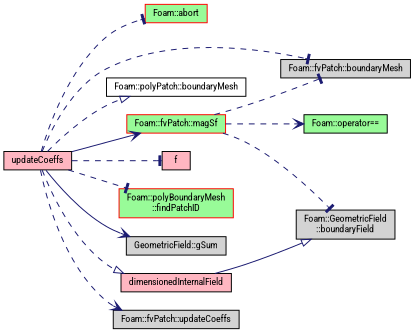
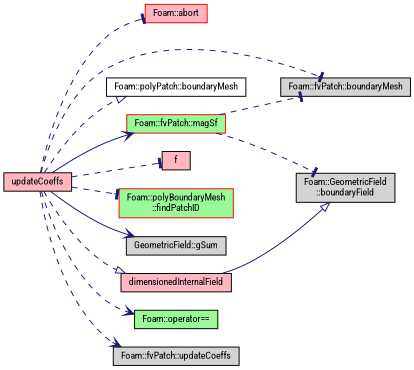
node "Foam::abort": fillcolor palegreen -> lightpink
edge "Foam::fvPatch::magSf" -> "Foam::operator==": now "updateCoeffs" -> "Foam::operator=="
